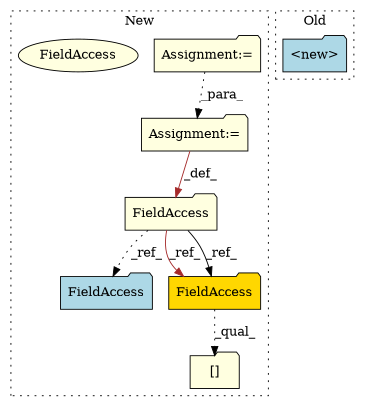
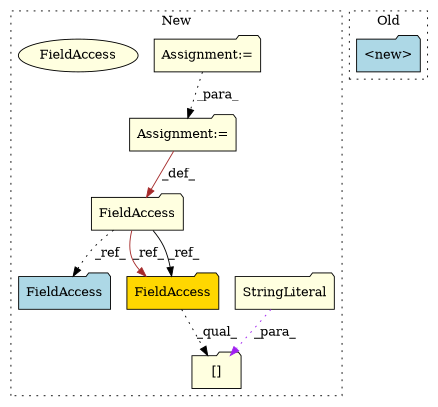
node "StringLiteral": added
